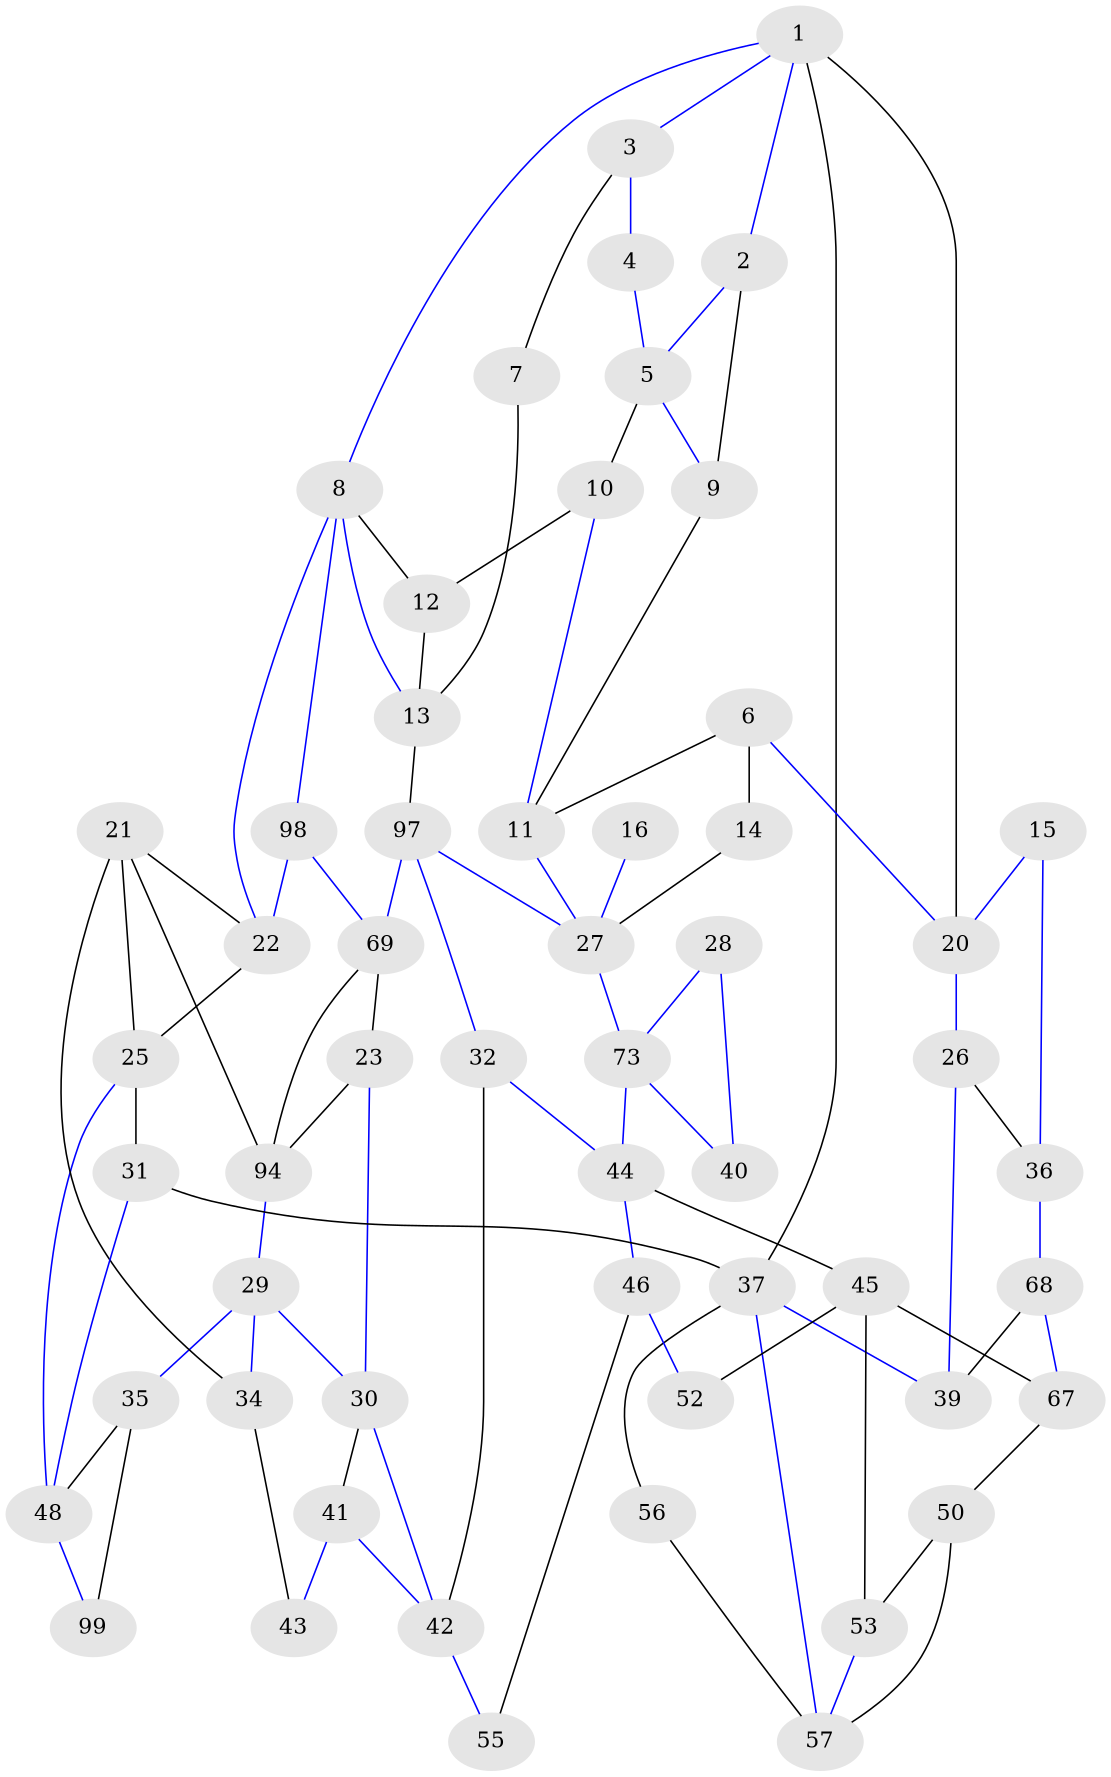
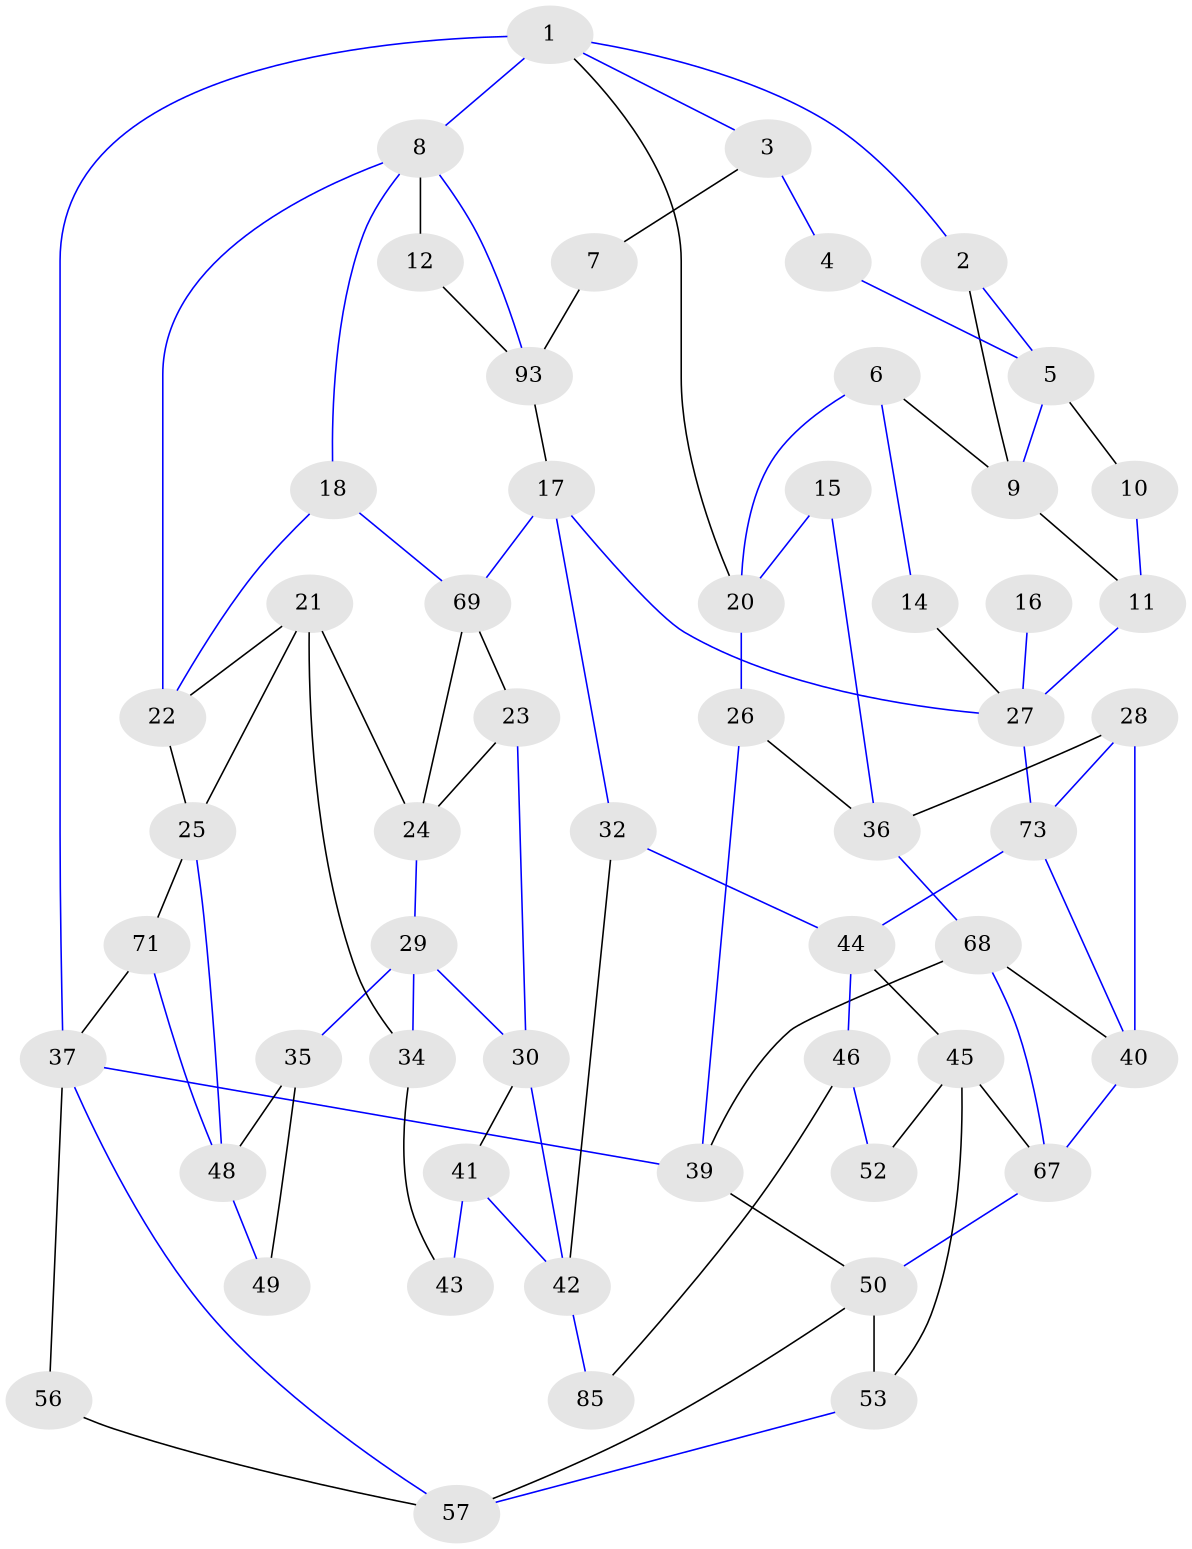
edge "10" -- "12": removed
edge "1" -- "37": color black -> blue
node "13": label "13" -> "93"
edge "6" -- "11": now "6" -- "9"
edge "6" -- "14": color black -> blue
edge "28" -- "36": added
node "98": label "98" -> "18"
node "97": label "97" -> "17"
edge "68" -- "40": added
edge "40" -- "67": added
node "31": label "31" -> "71"
node "94": label "94" -> "24"
edge "39" -- "50": added
edge "67" -- "50": color black -> blue
node "99": label "99" -> "49"
node "55": label "55" -> "85"
